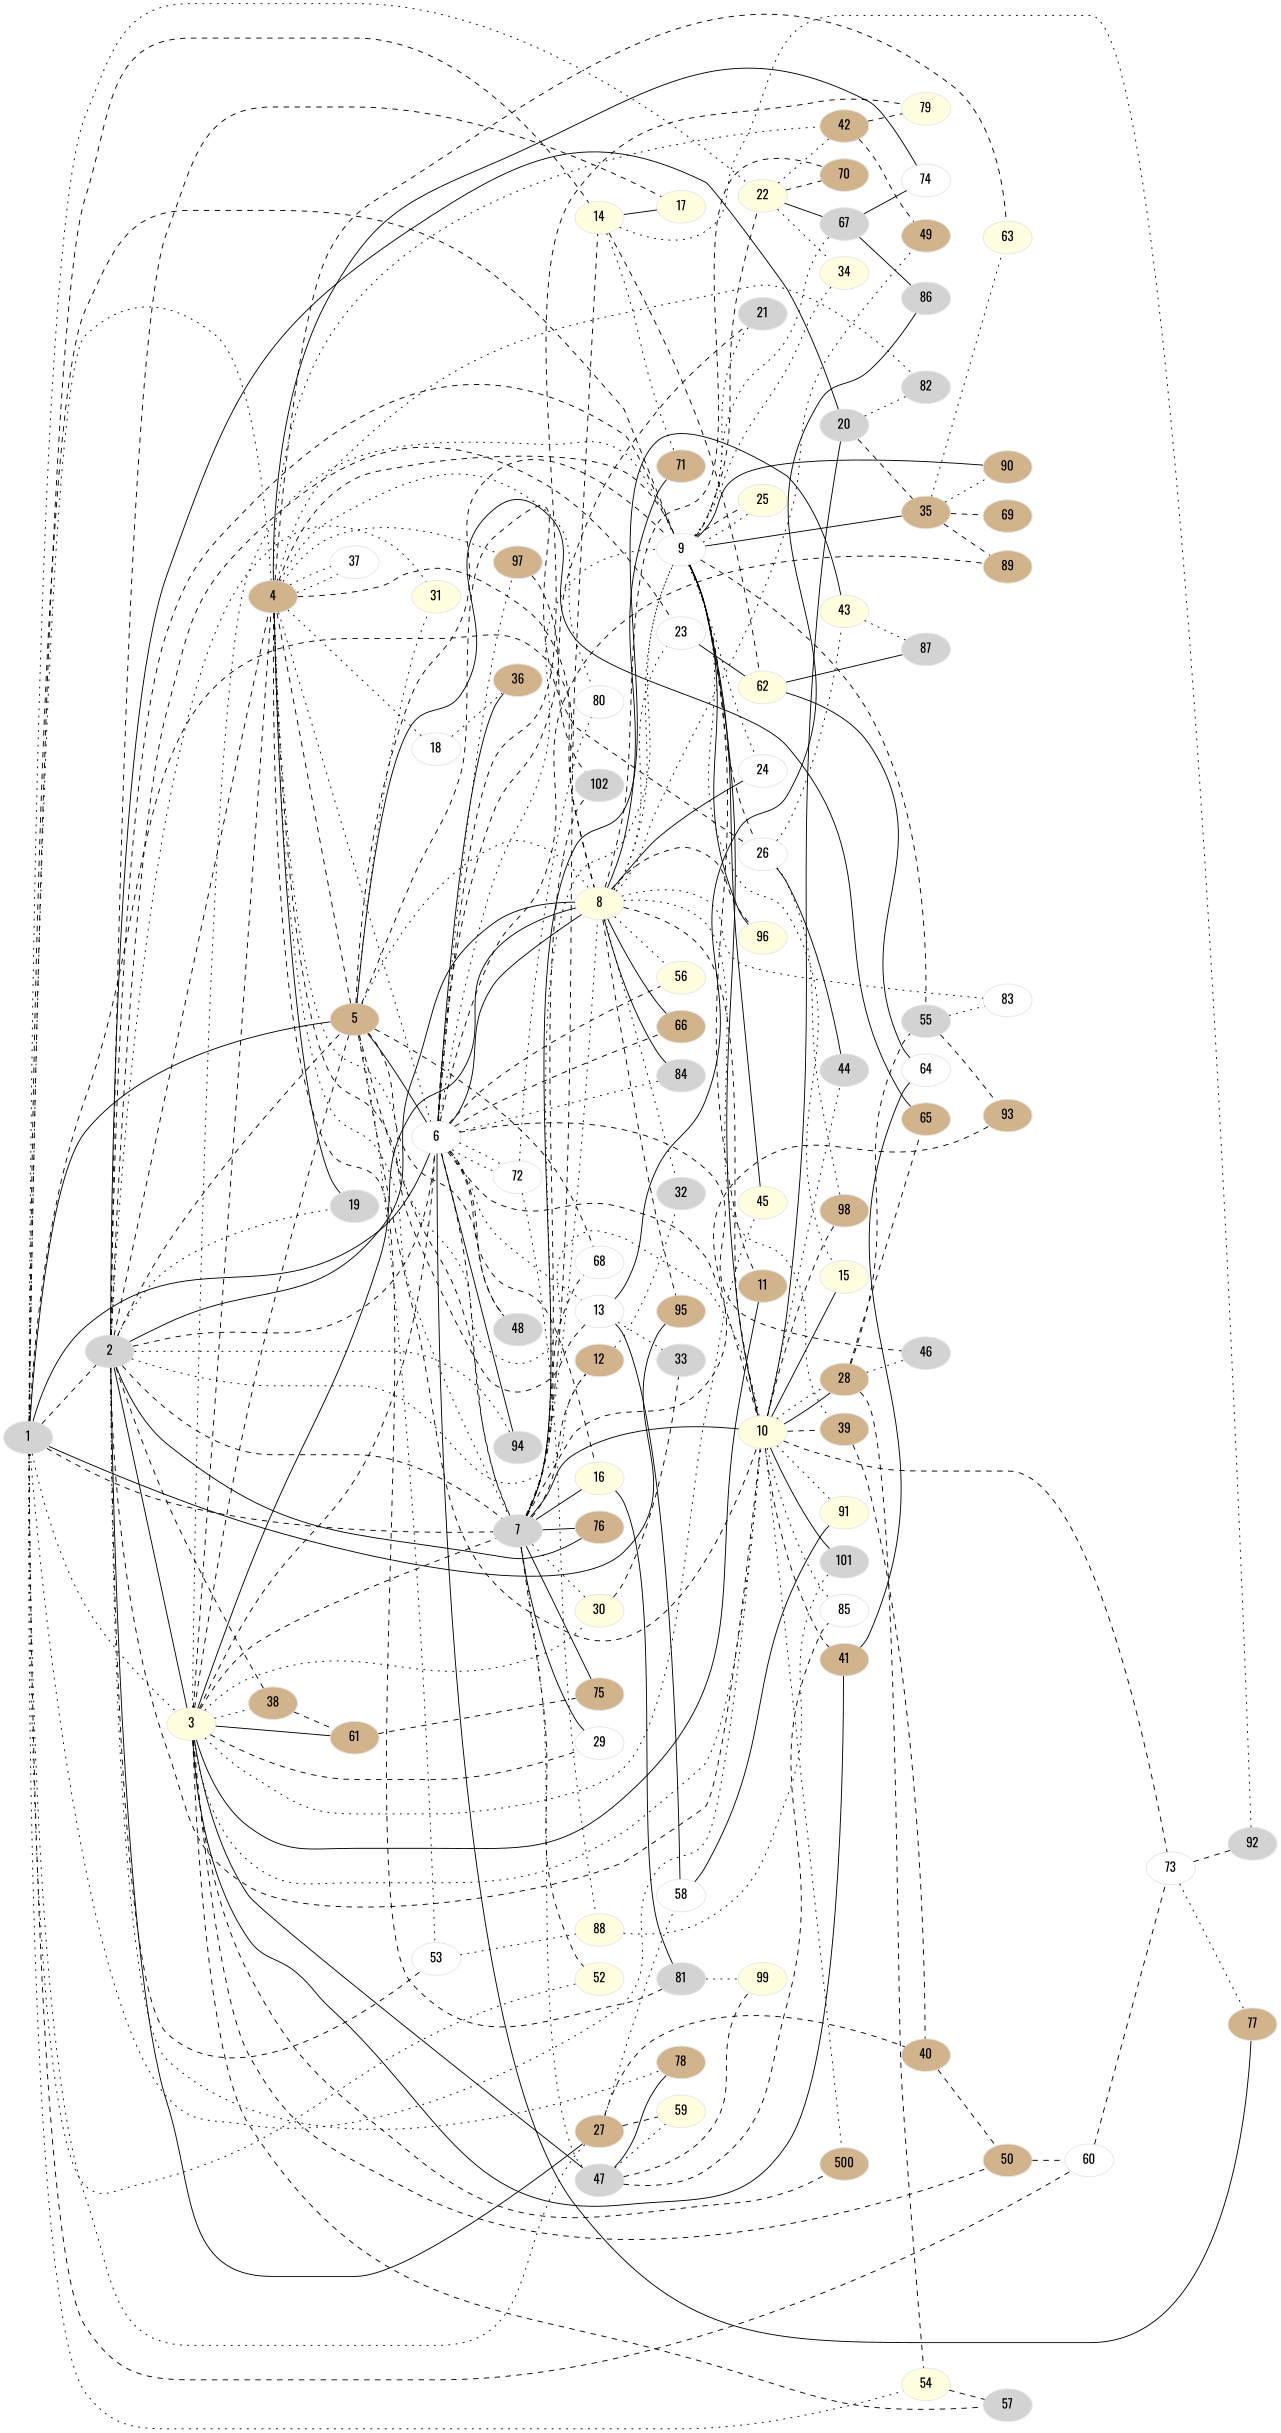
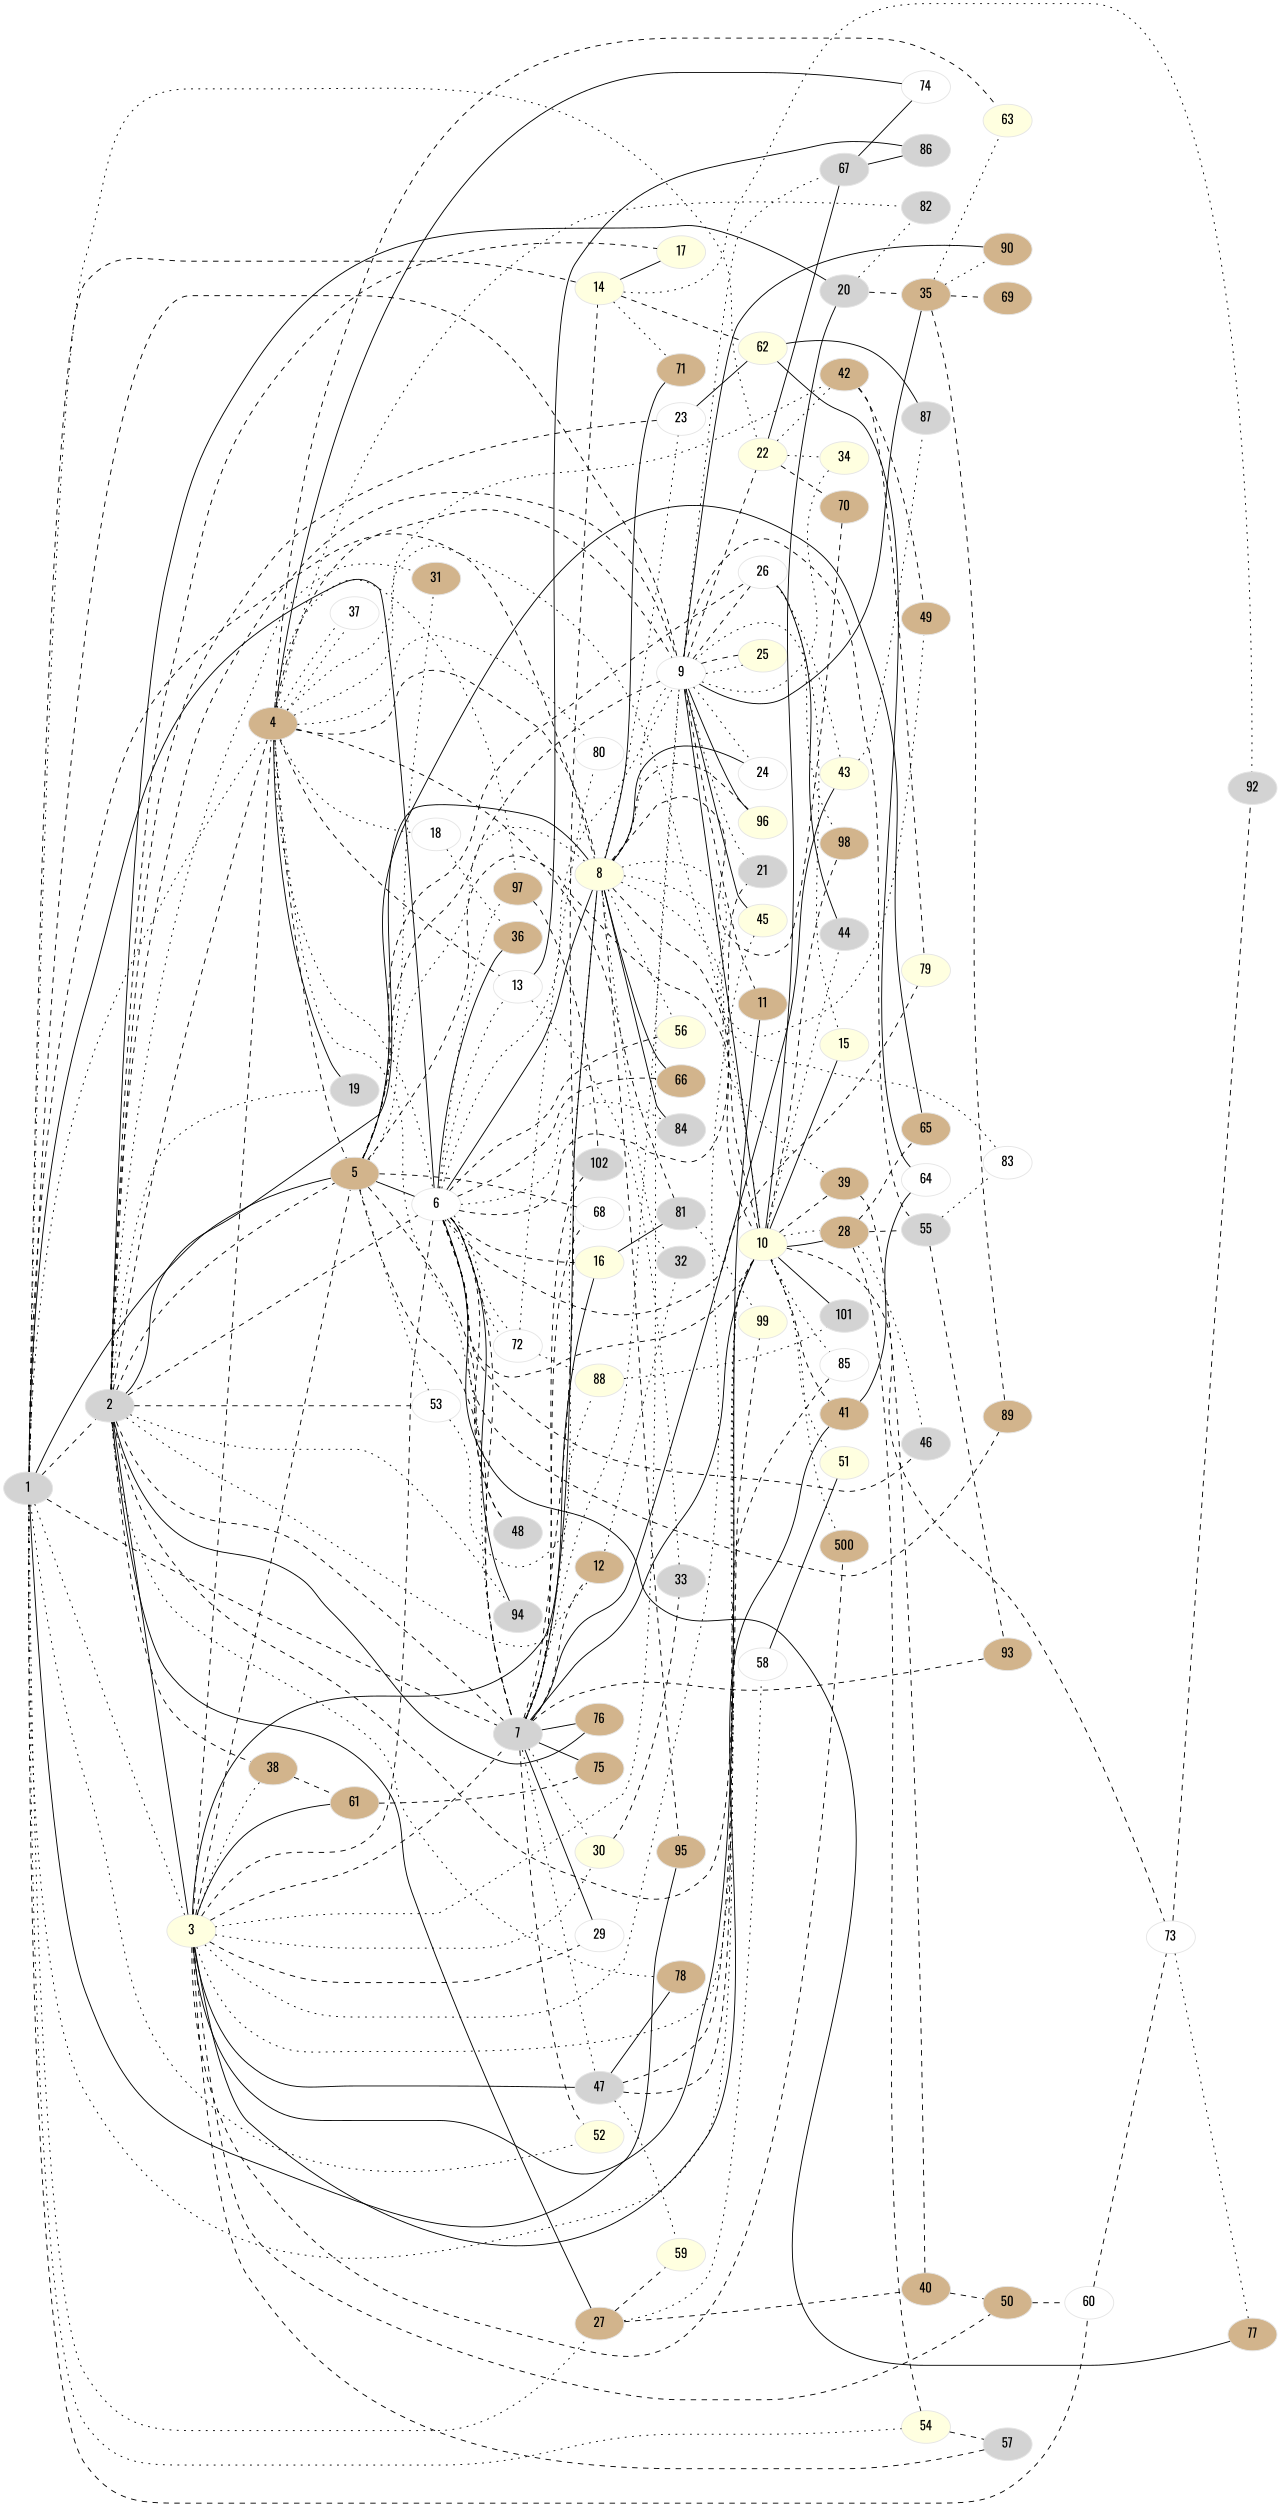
node "31": fillcolor lightyellow -> tan
node "91": label "91" -> "51"
edge "13" -- "58": removed
